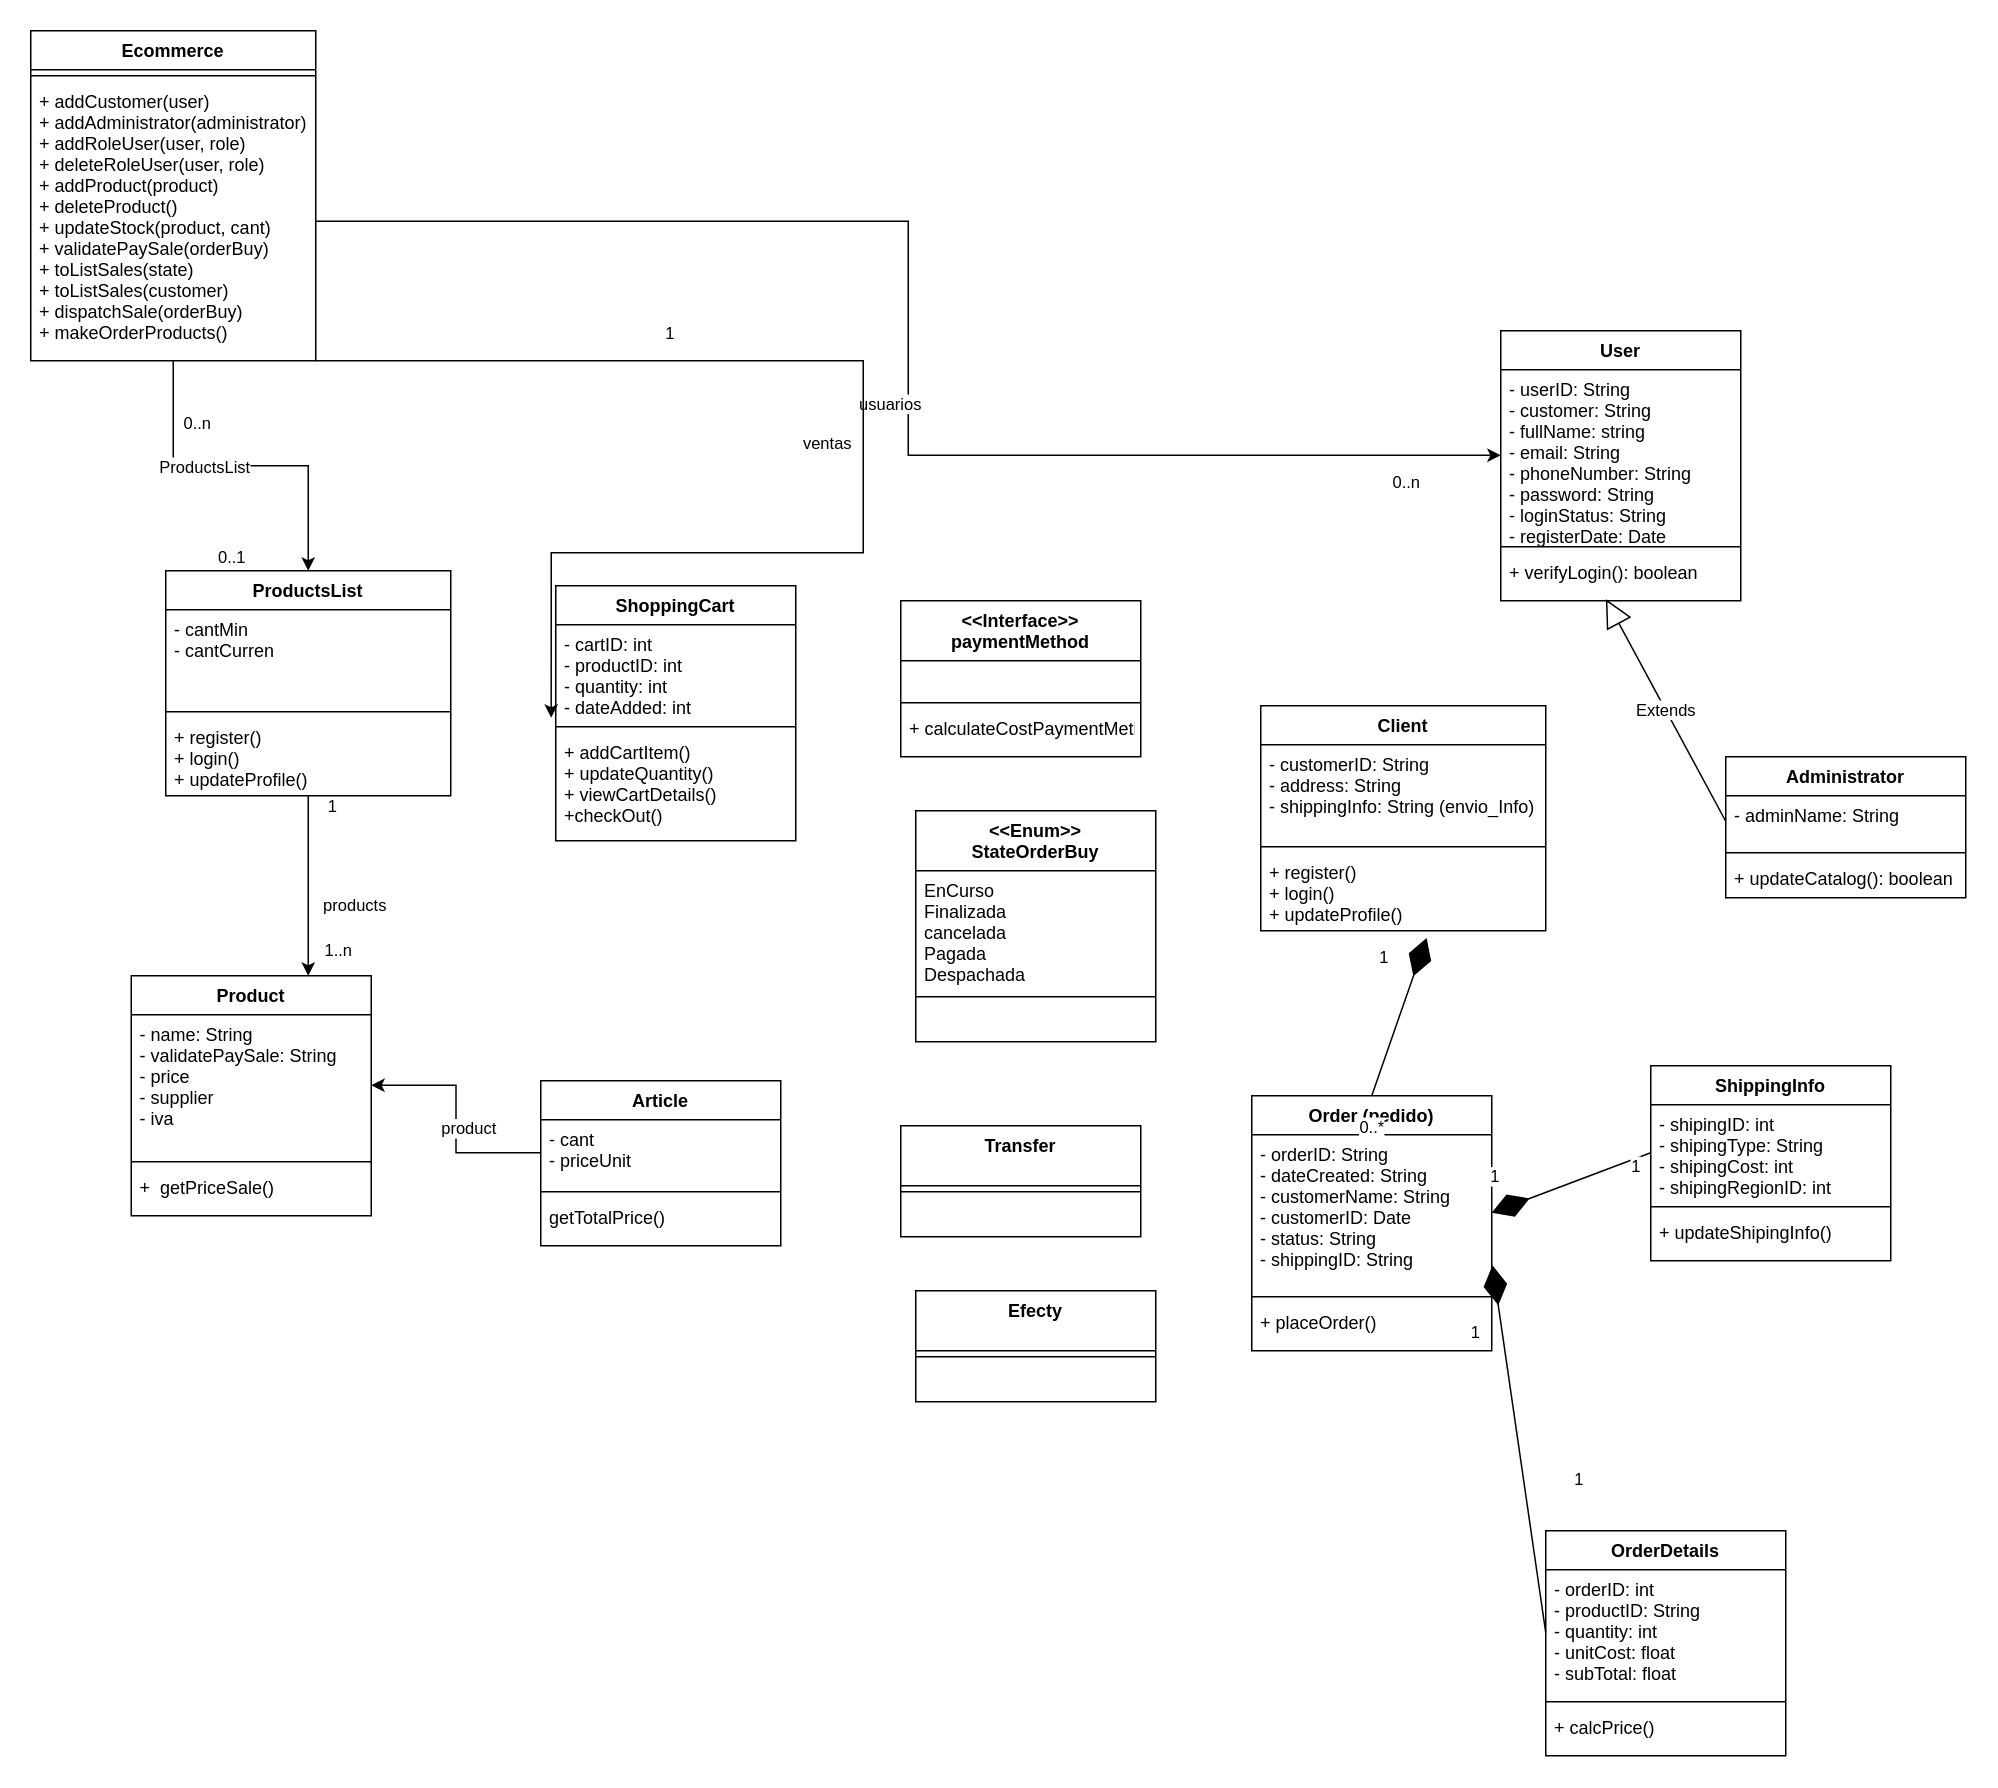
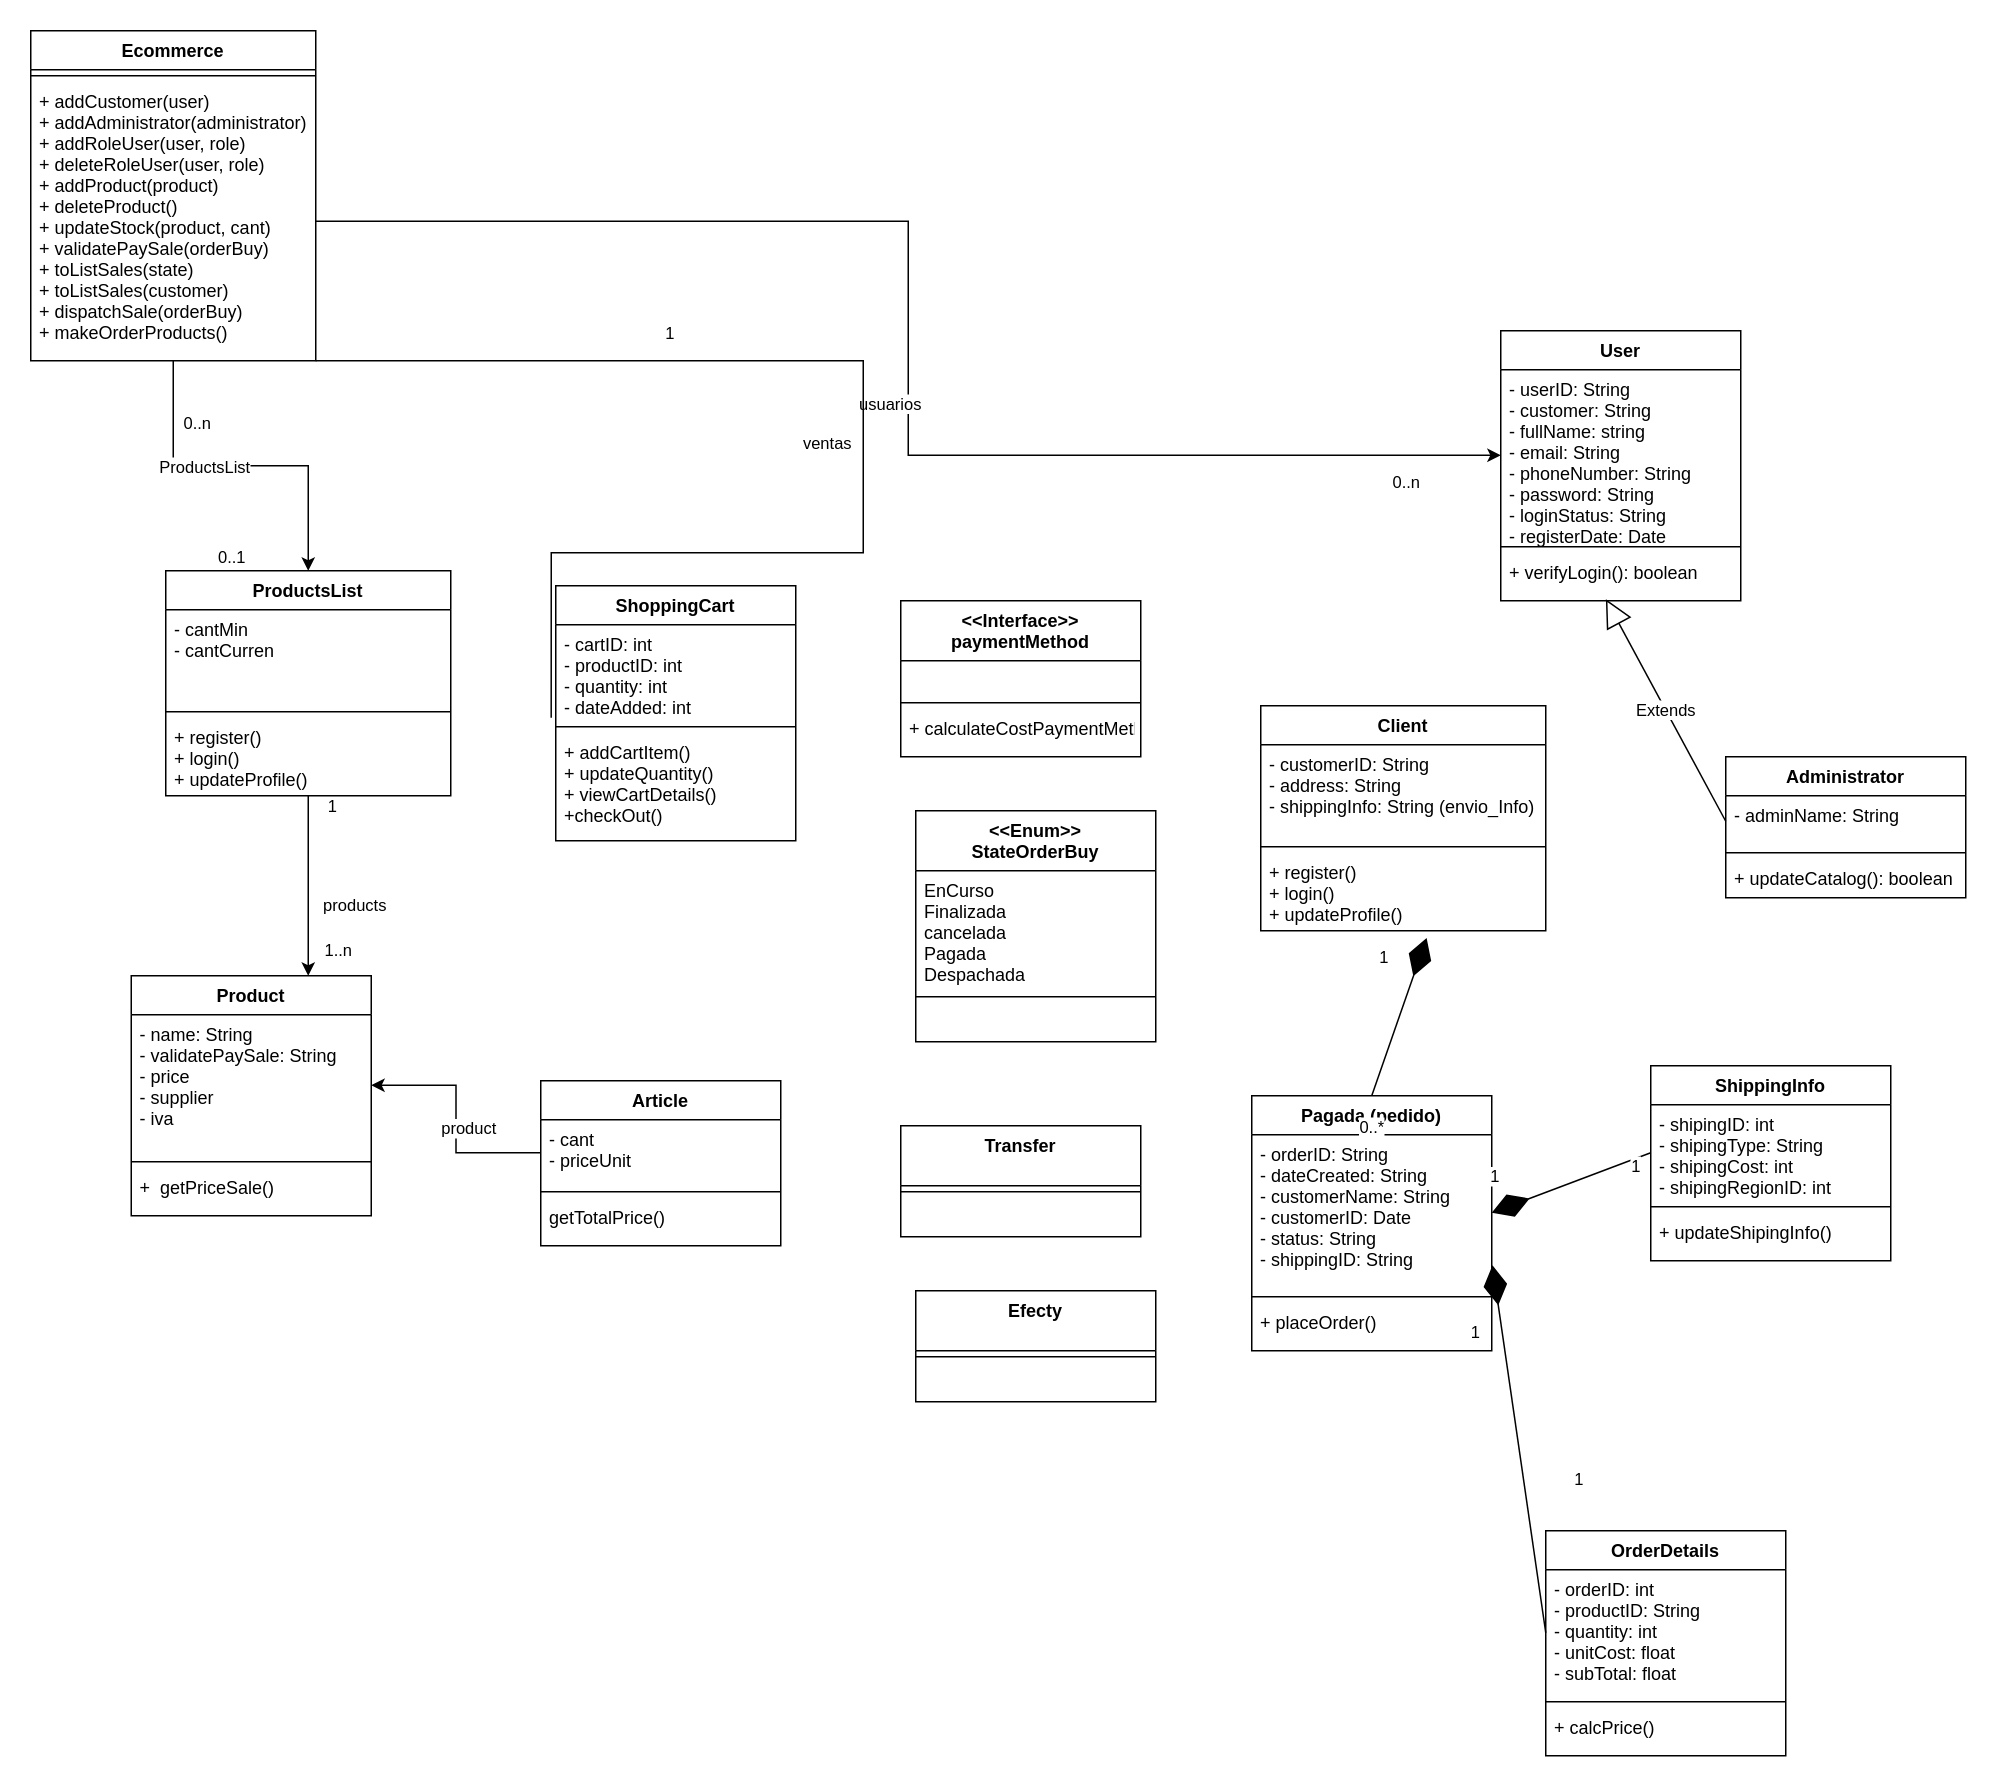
edge "+ addCustomer(user) + addAdministrator(administrator) + addRoleUser(user, role) + deleteRoleUser(user, role) + addProduct(product) + deleteProduct() + updateStock(product, cant) + validatePaySale(orderBuy) + toListSales(state) + toListSales(customer) + dispatchSale(orderBuy) + makeOrderProducts()" -> "- cartID: int - productID: int - quantity: int - dateAdded: int": arrowhead classic -> none
node "Order (pedido)": label "Order (pedido)" -> "Pagada (pedido)"
